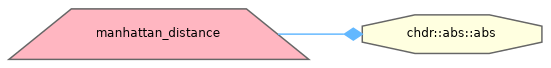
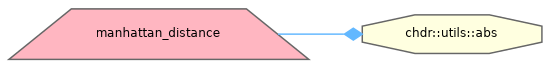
node "chdr::abs::abs": label "chdr::abs::abs" -> "chdr::utils::abs"
